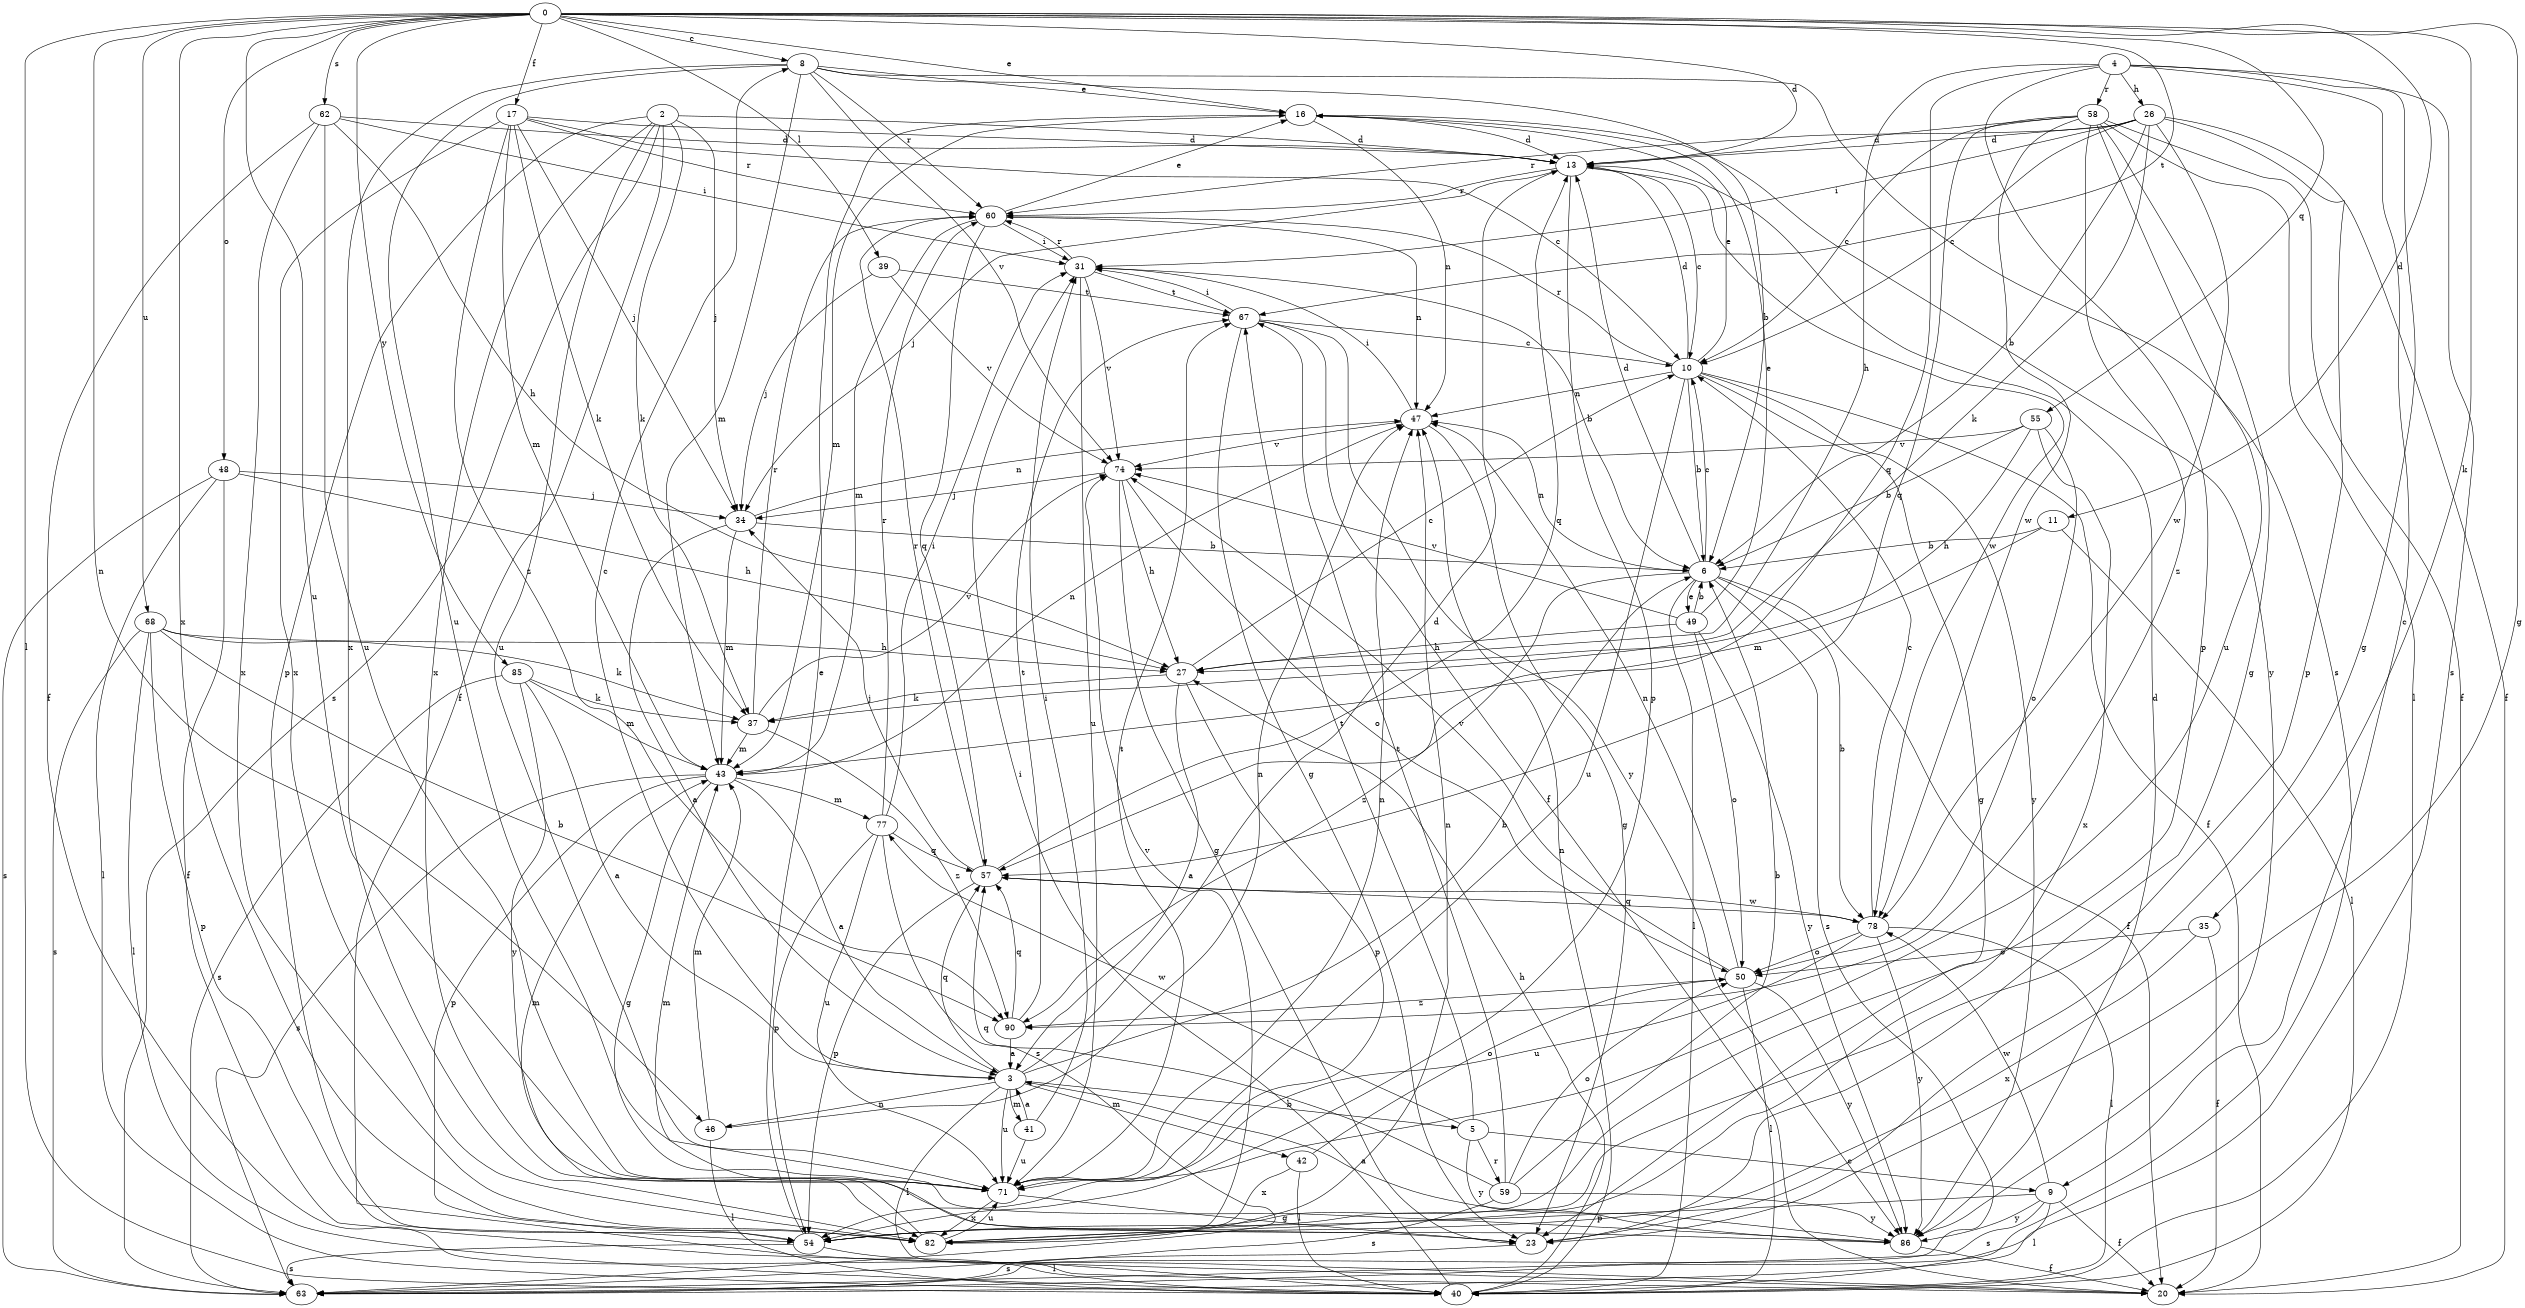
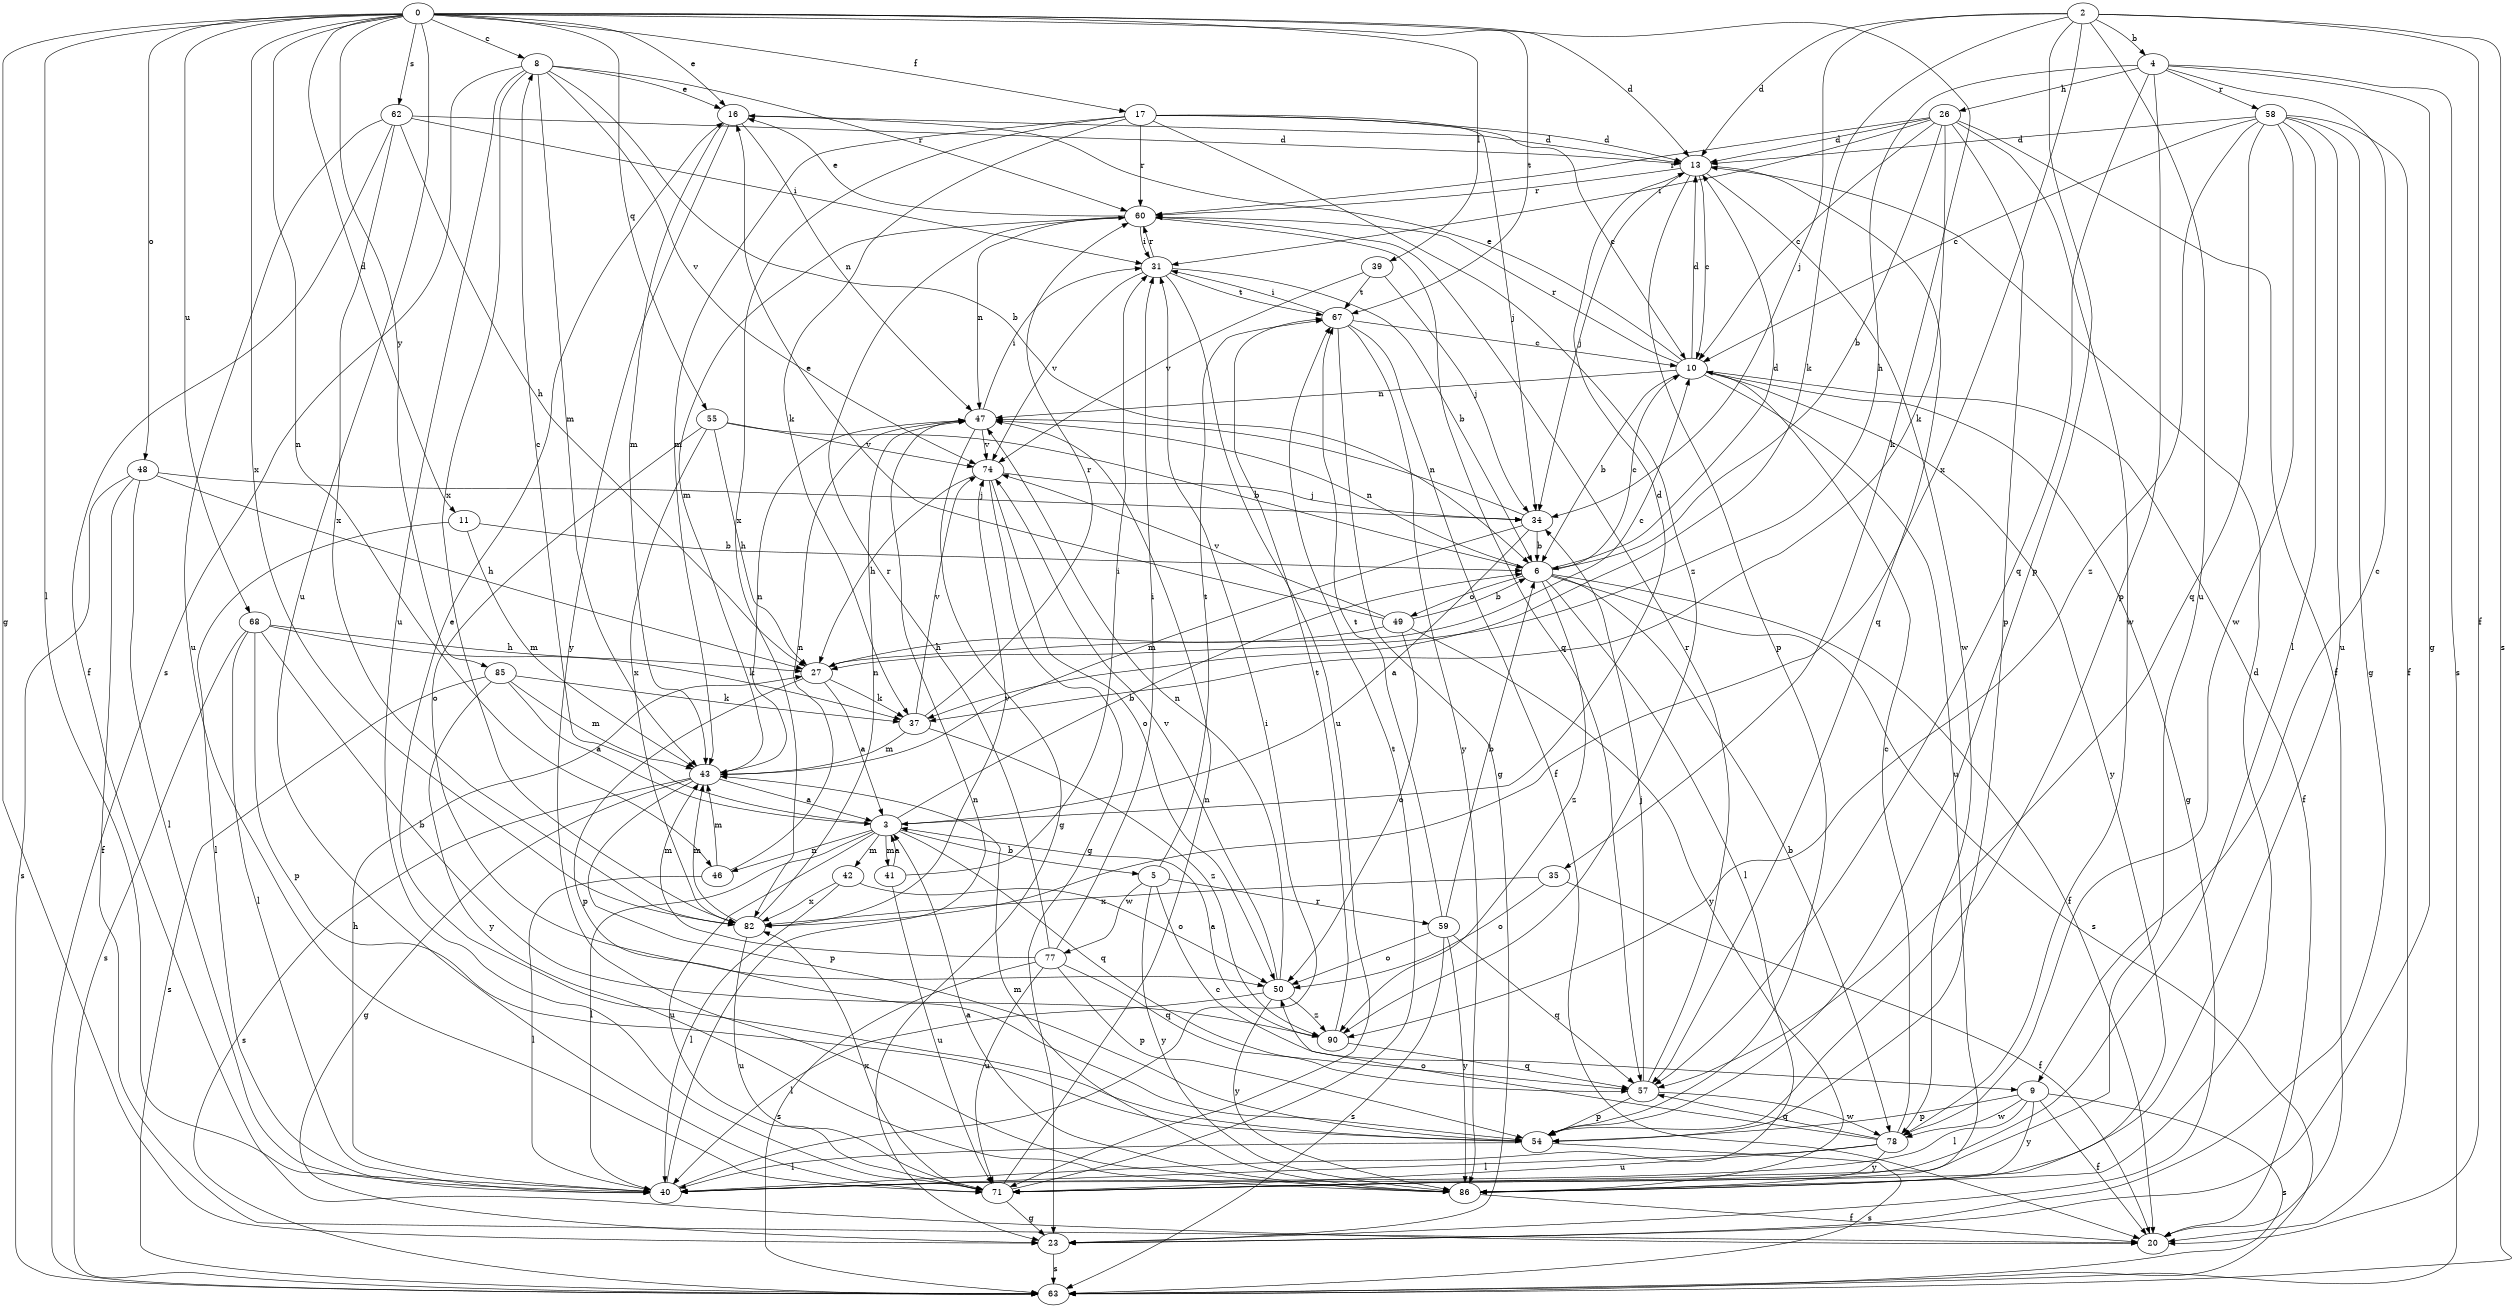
edge "2" -> "4": added, label "b"
edge "6" -> "49": label "e" -> "o"
edge "57" -> "13": reversed
edge "43" -> "77": reversed
